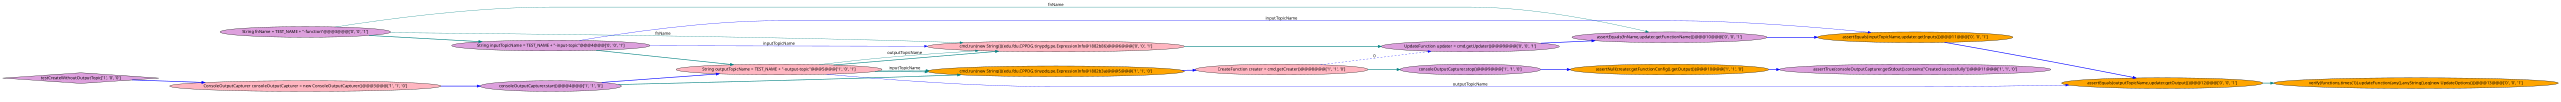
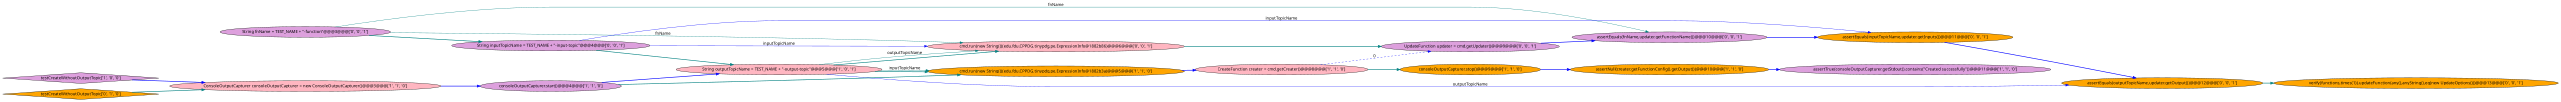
node "consoleOutputCapturer.stop()@@@9@@@['1', '1', '0']": fillcolor plum -> orange
node "testCreateWithoutOutputTopic['0', '1', '0']": added
